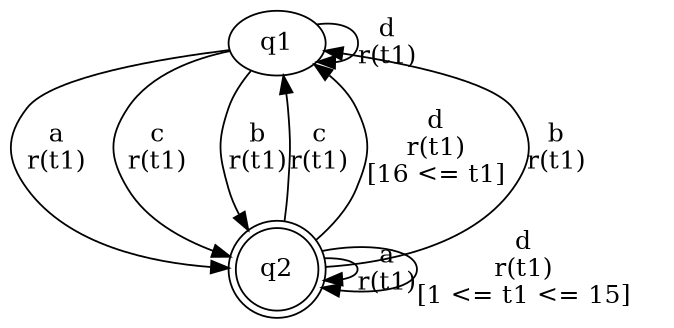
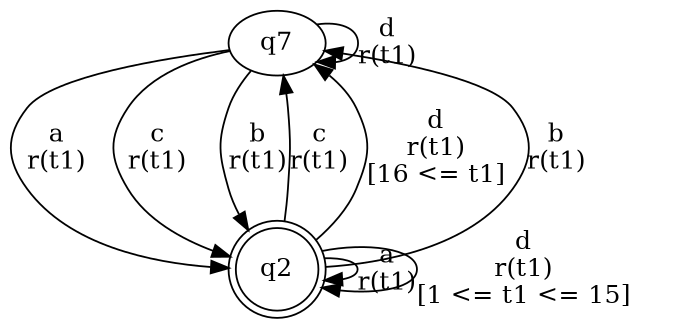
node "q1": label "q1" -> "q7"
